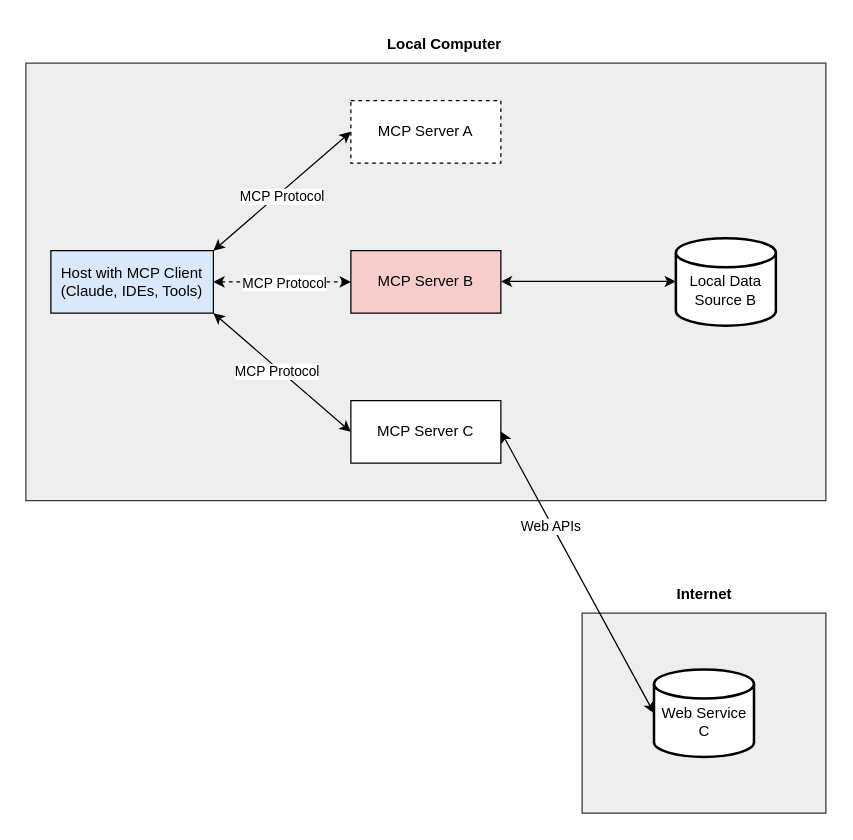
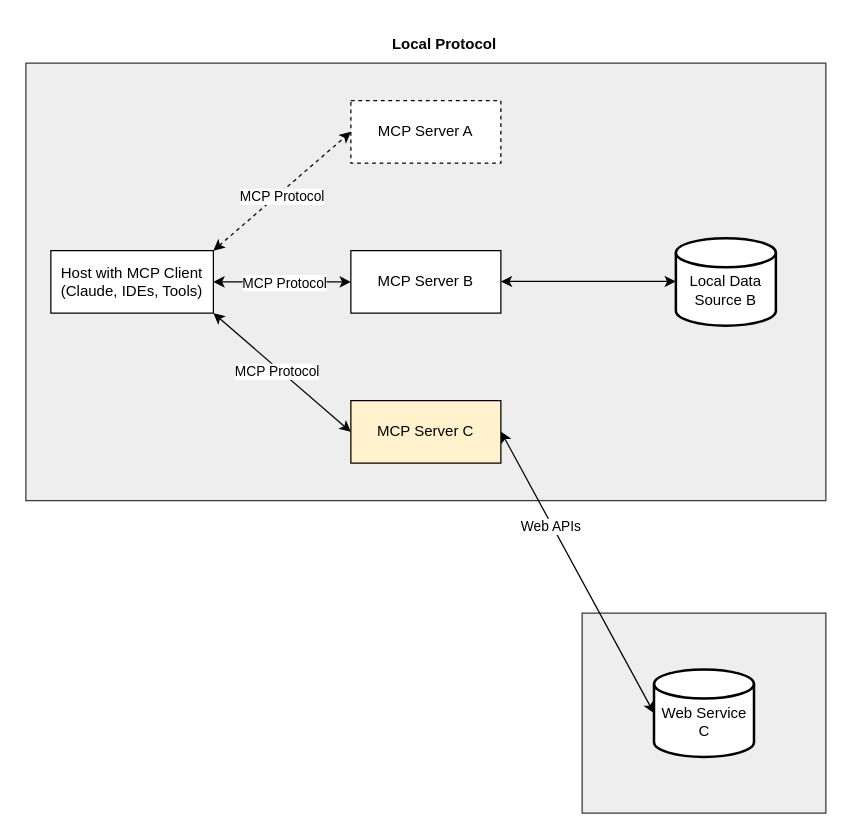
node "Local Computer": label "Local Computer" -> "Local Protocol"
edge "MCP Server A" -- "Host with MCP Client (Claude, IDEs, Tools)": style solid -> dashed
node "Host with MCP Client (Claude, IDEs, Tools)": fillcolor #dae8fc -> #ffffff
edge "Host with MCP Client (Claude, IDEs, Tools)" -- "MCP Server B": style dashed -> solid
node "MCP Server B": fillcolor #f8cecc -> #ffffff
node "MCP Server C": fillcolor #ffffff -> #fff2cc
node "Internet": removed
